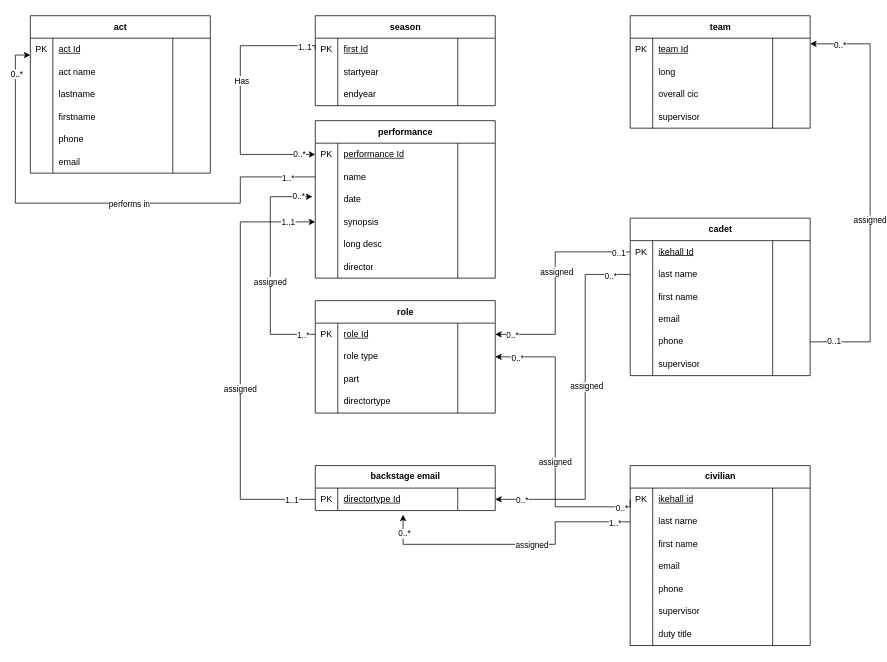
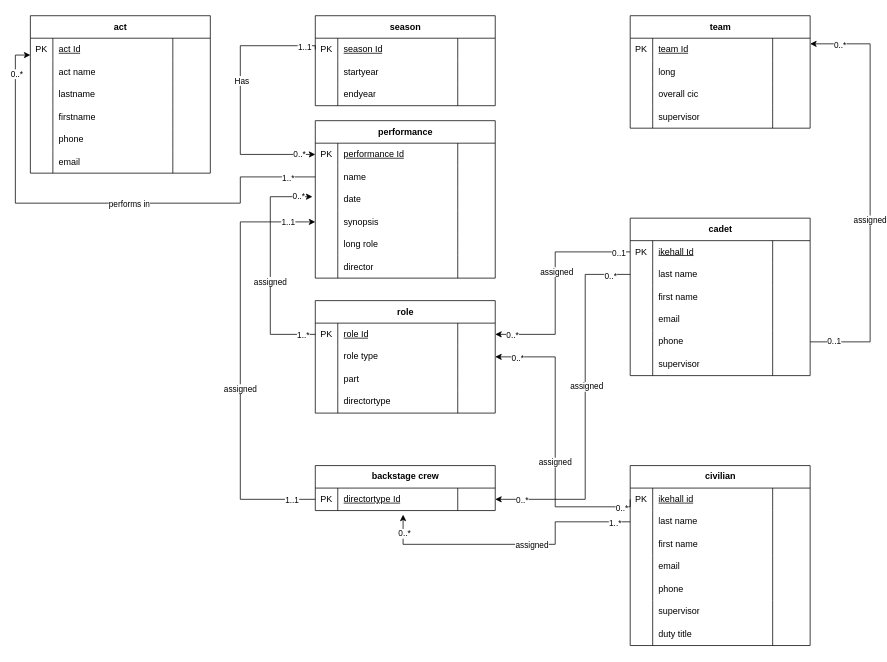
node "first Id": label "first Id" -> "season Id"
node "long desc": label "long desc" -> "long role"
node "backstage email": label "backstage email" -> "backstage crew"
